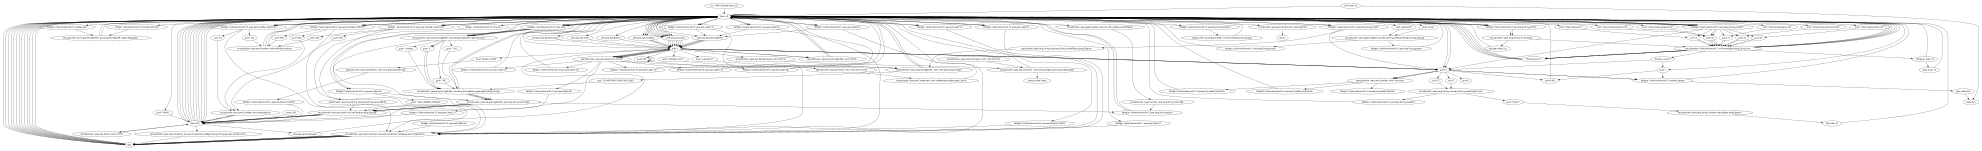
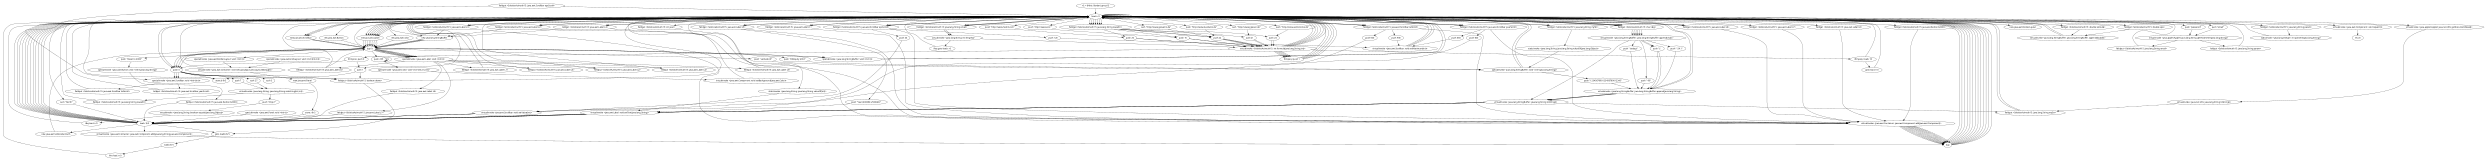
edge "ifne load.r r0" -> "load.b $r5": reversed
edge "fieldput <SolsticeAzimuth15: java.awt.Scrollbar latScroll>" -> "load.r r0": added
edge "load.r r0" -> "fieldget <SolsticeAzimuth15: java.awt.Label L8>": added
edge "new java.awt.BorderLayout" -> "dup1.r": now "fieldput <SolsticeAzimuth15: java.awt.Label L6>" -> "dup1.r"
edge "fieldget <SolsticeAzimuth15: java.lang.String wwwStr>" -> "push 0": removed
edge "fieldget <SolsticeAzimuth15: java.lang.String myStr>" -> "push 0": removed
node "fieldput <SolsticeAzimuth15: java.awt.Label L2>": added
edge "specialinvoke <java.awt.Scrollbar: void <init>(int)>" -> "fieldput <SolsticeAzimuth15: java.awt.Scrollbar epsScroll>": reversed
edge "new java.awt.Panel" -> "store.r $r5": added
edge "load.r $r5" -> "specialinvoke <java.awt.Panel: void <init>()>": now "load.r $r5" -> "goto load.b $r5"
node "new java.awt.GridLayout": label "new java.awt.GridLayout" -> "new java.awt.SolsticeAzimuth"
